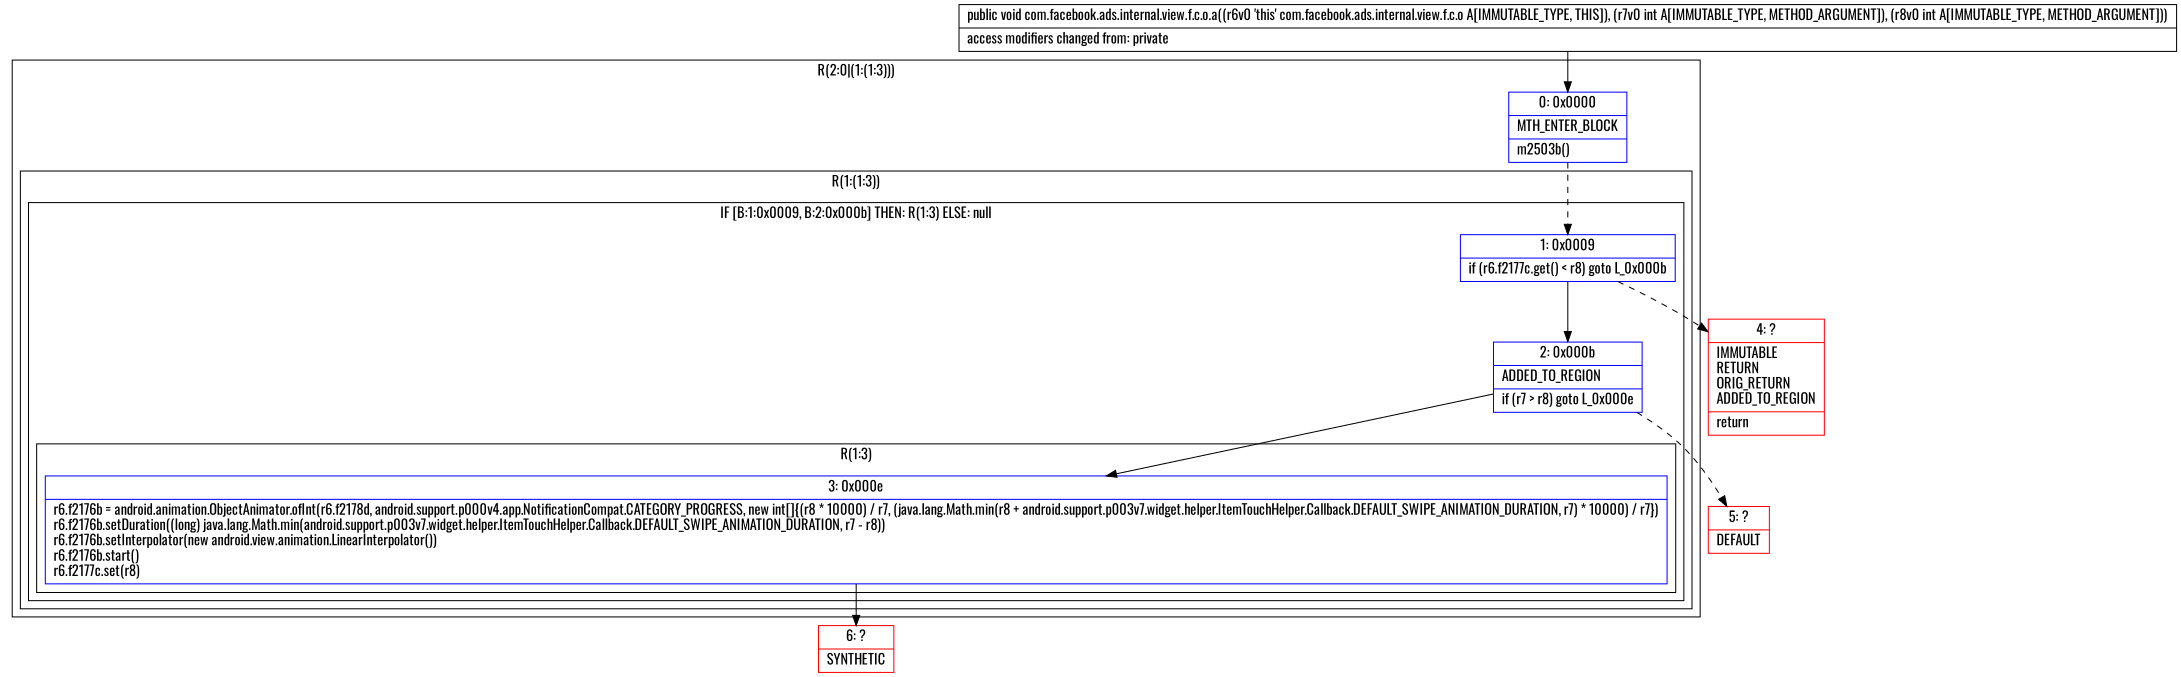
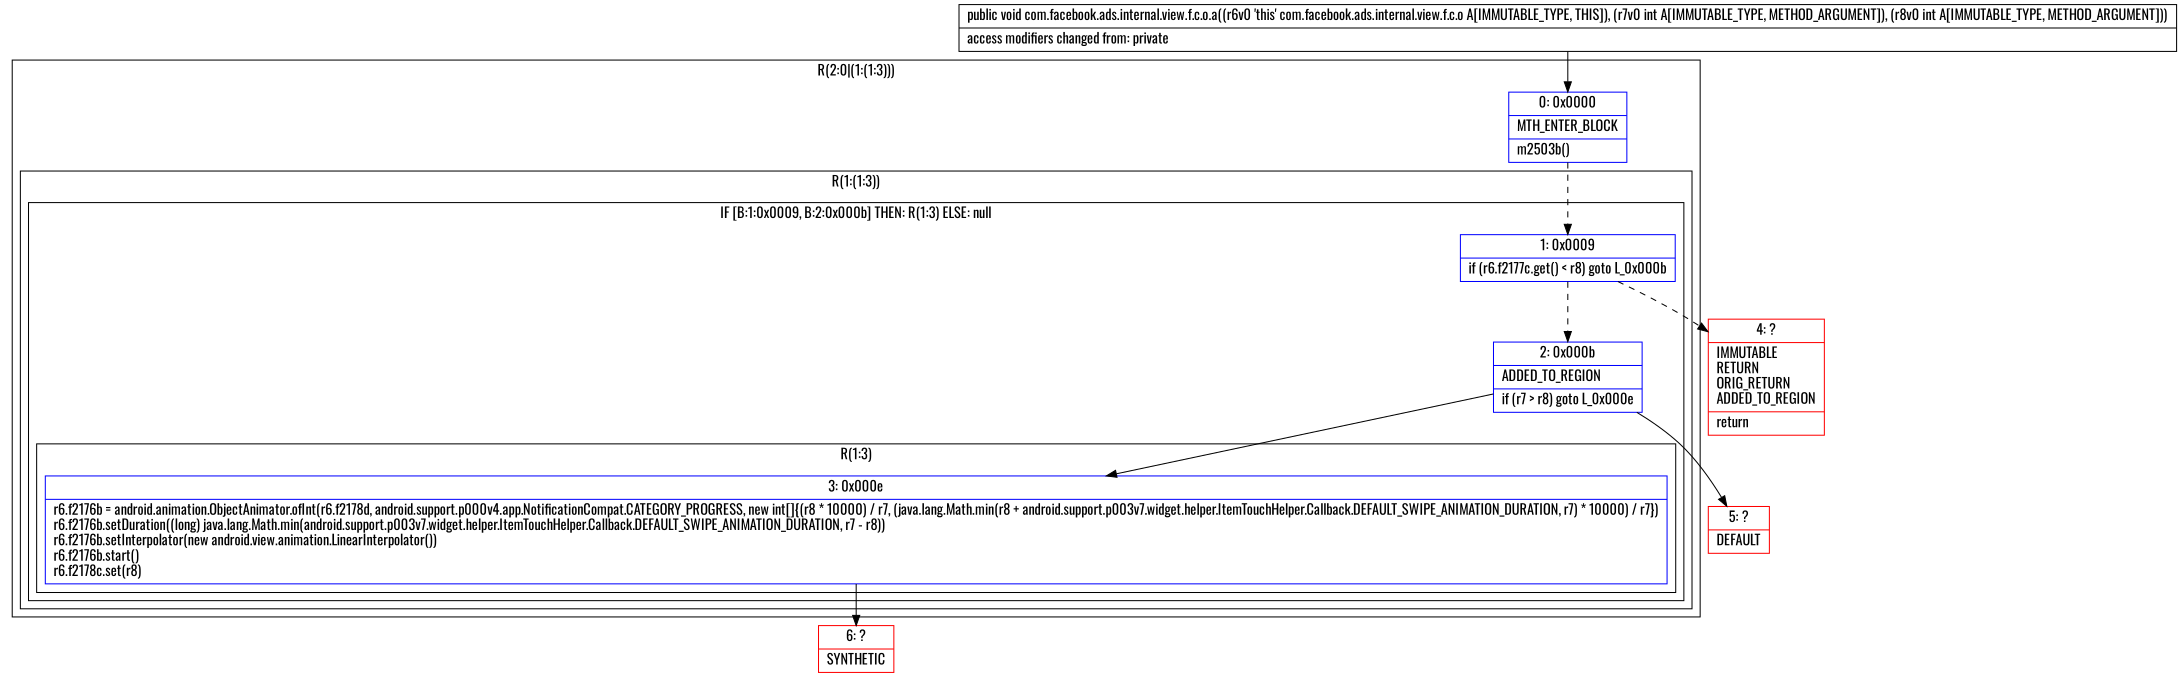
edge "1: 0x0009" -> "2: 0x000b": style solid -> dashed
edge "2: 0x000b" -> "5: ?": style dashed -> solid
node "3: 0x000e": text "r6.f2177c.set(r8)" -> "r6.f2178c.set(r8)"
